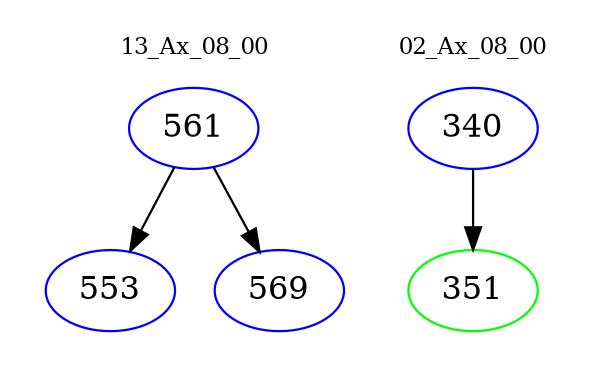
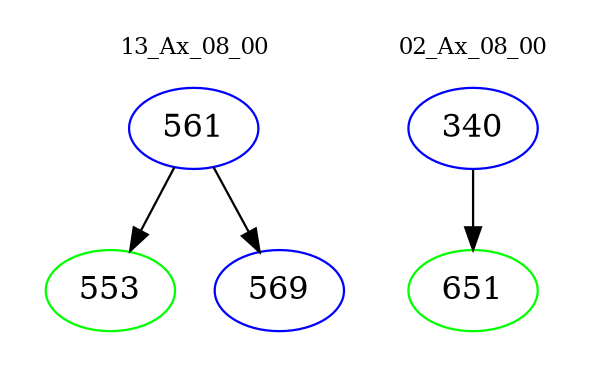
node "553": color blue -> green
node "351": label "351" -> "651"
